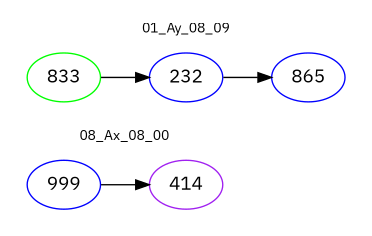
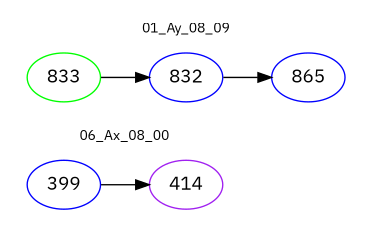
node "232": label "232" -> "832"
cluster "08_Ax_08_00": label "08_Ax_08_00" -> "06_Ax_08_00"
node "999": label "999" -> "399"
